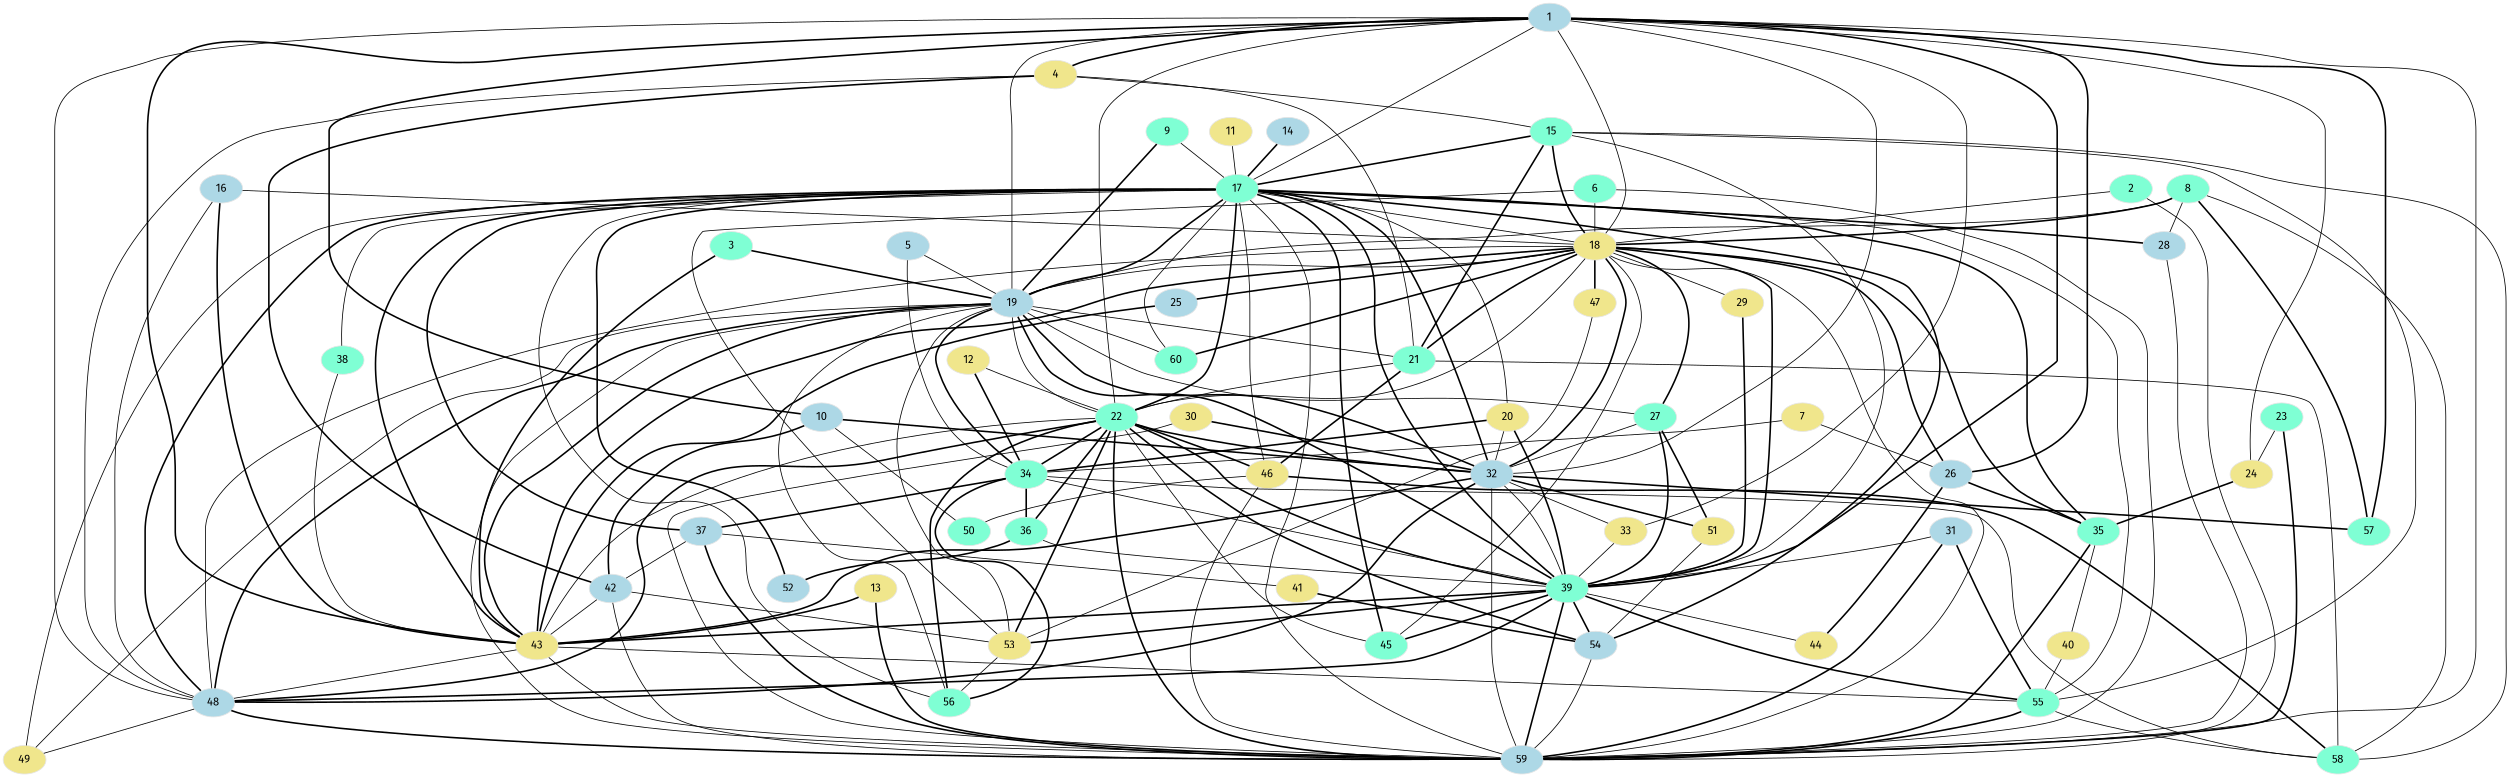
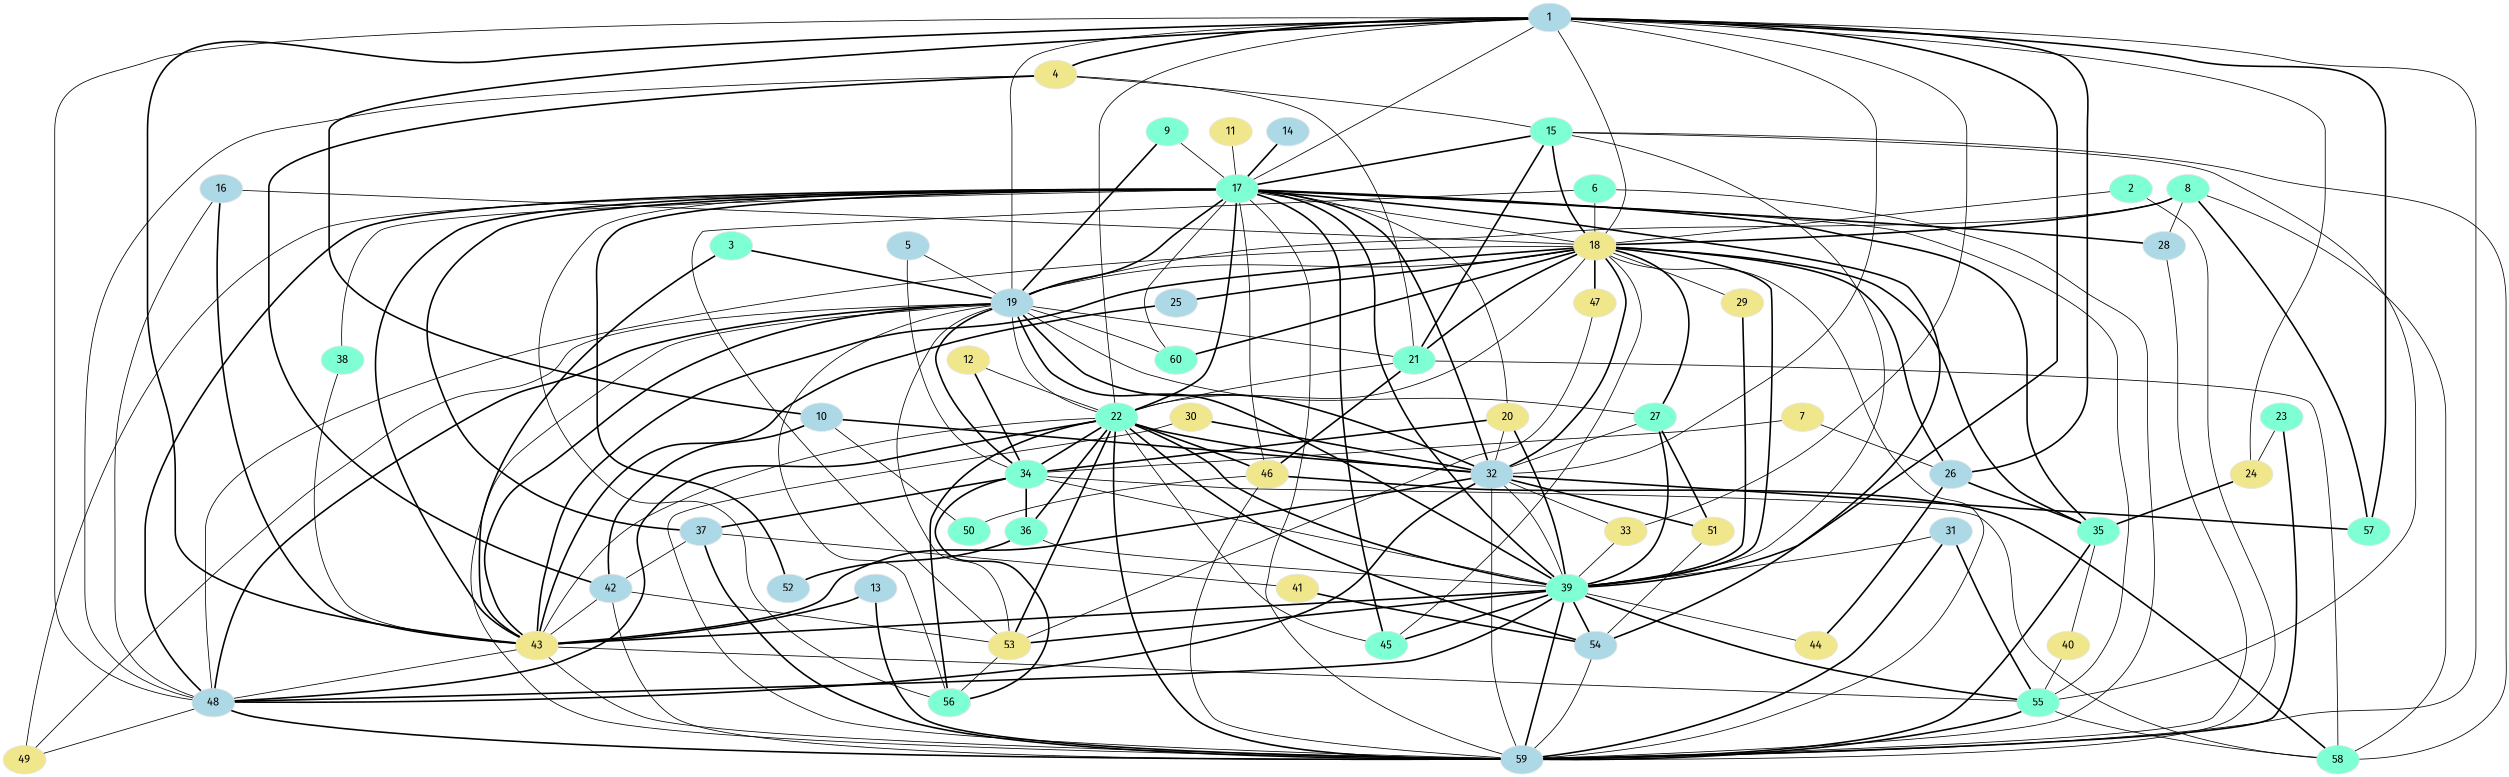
node "13": fillcolor khaki -> lightblue
